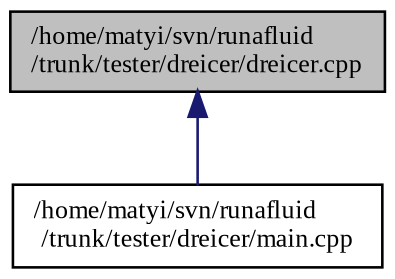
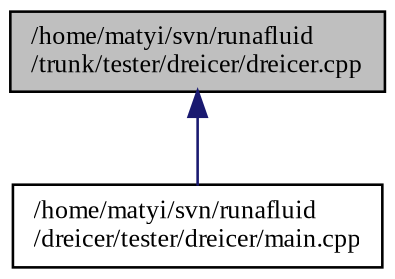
node "/home/matyi/svn/runafluid /trunk/tester/dreicer/main.cpp": label "/home/matyi/svn/runafluid /trunk/tester/dreicer/main.cpp" -> "/home/matyi/svn/runafluid /dreicer/tester/dreicer/main.cpp"
